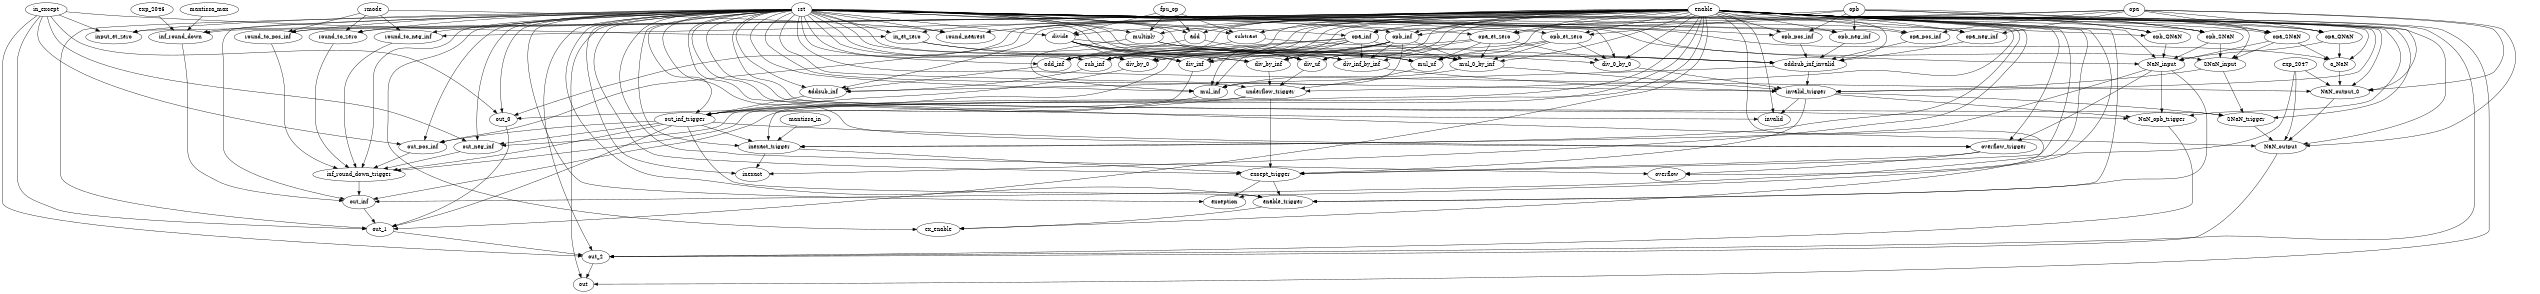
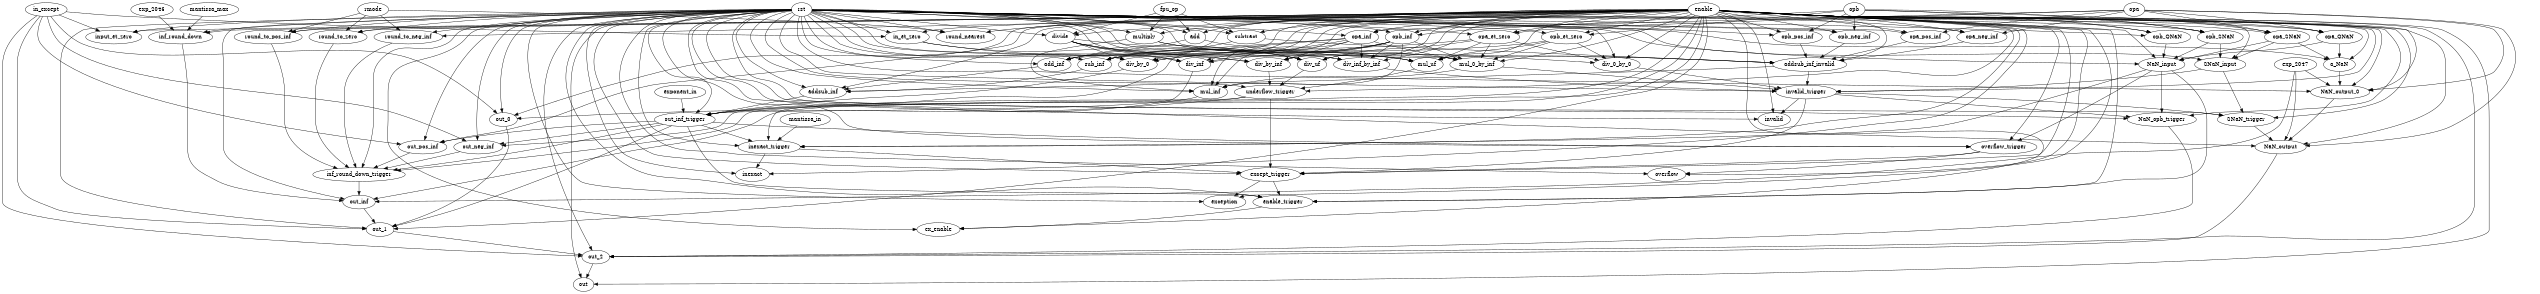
node "exponent_in": added
